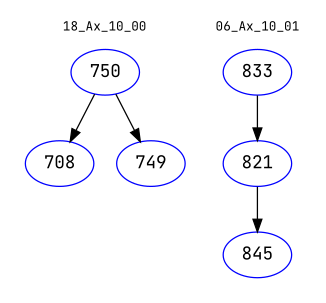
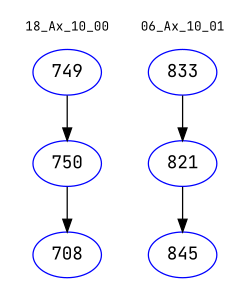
edge "750" -> "749": reversed
